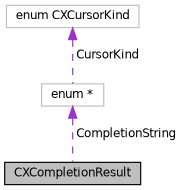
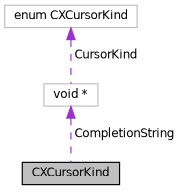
node "enum *": label "enum *" -> "void *"
node "CXCompletionResult": label "CXCompletionResult" -> "CXCursorKind"
